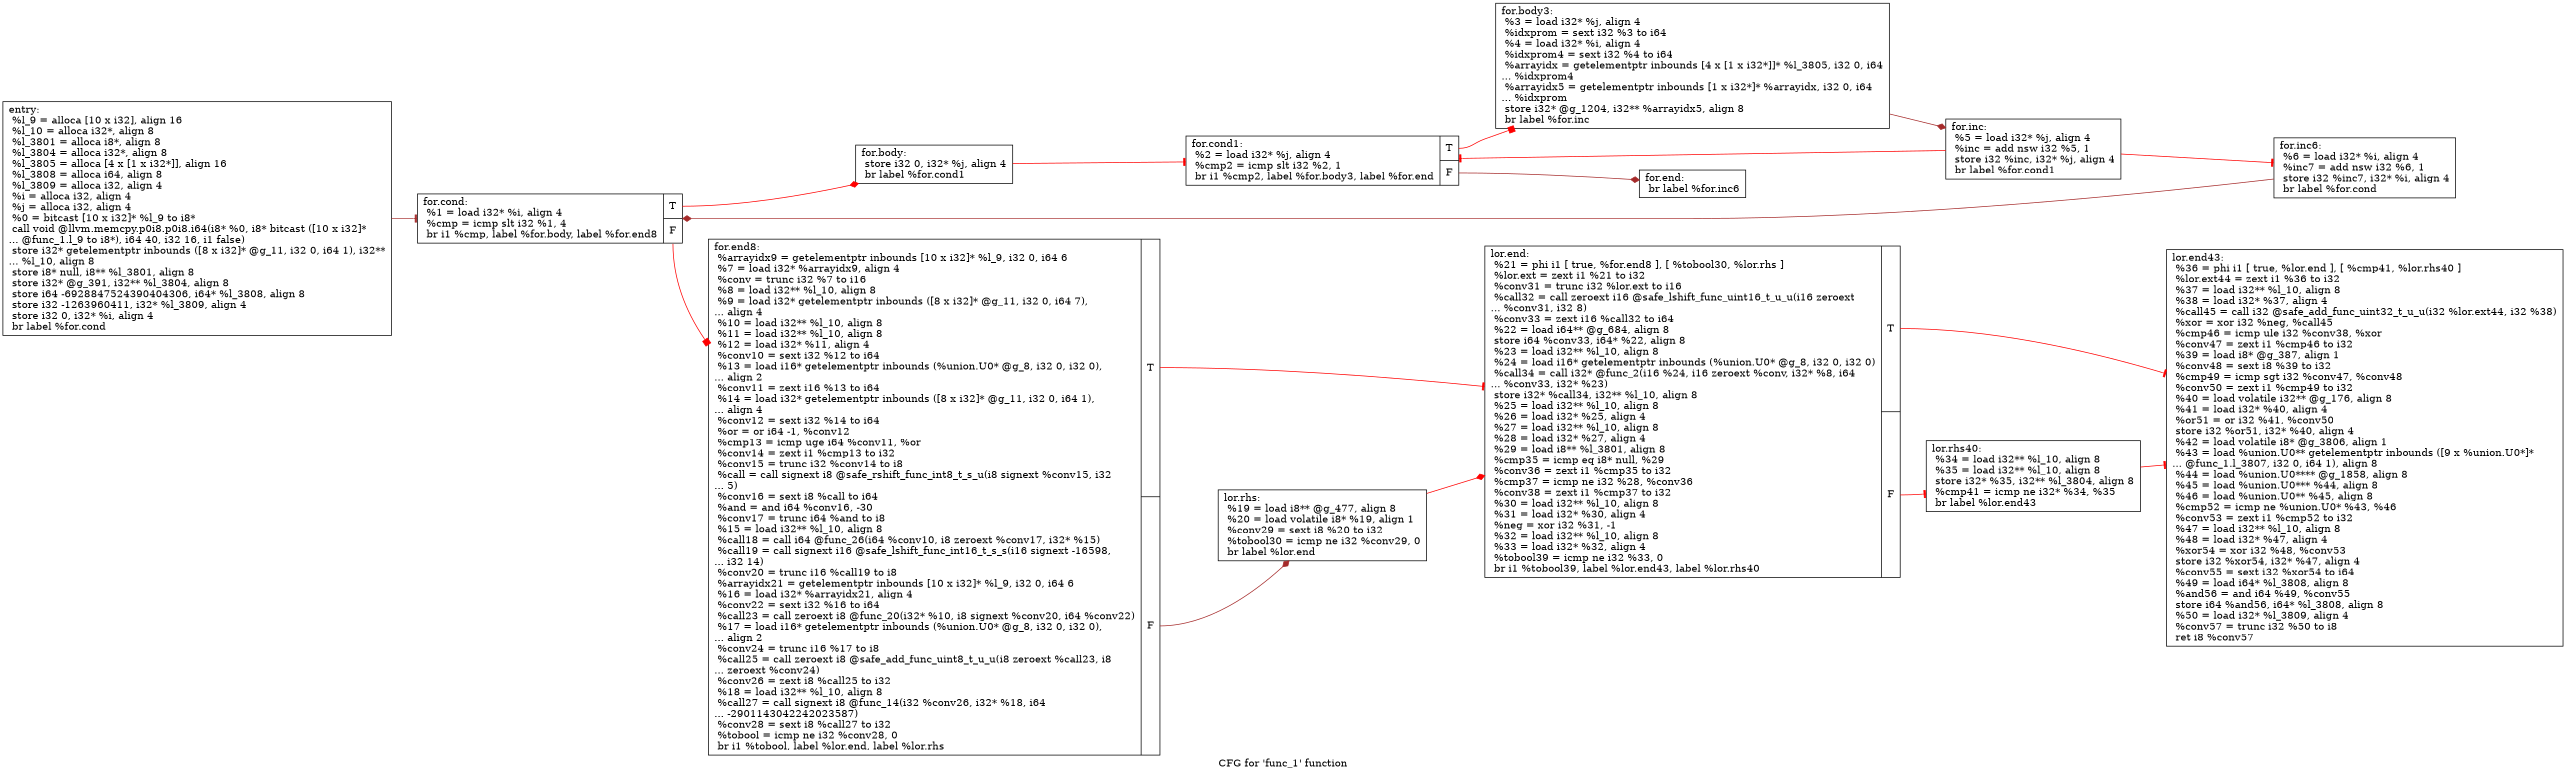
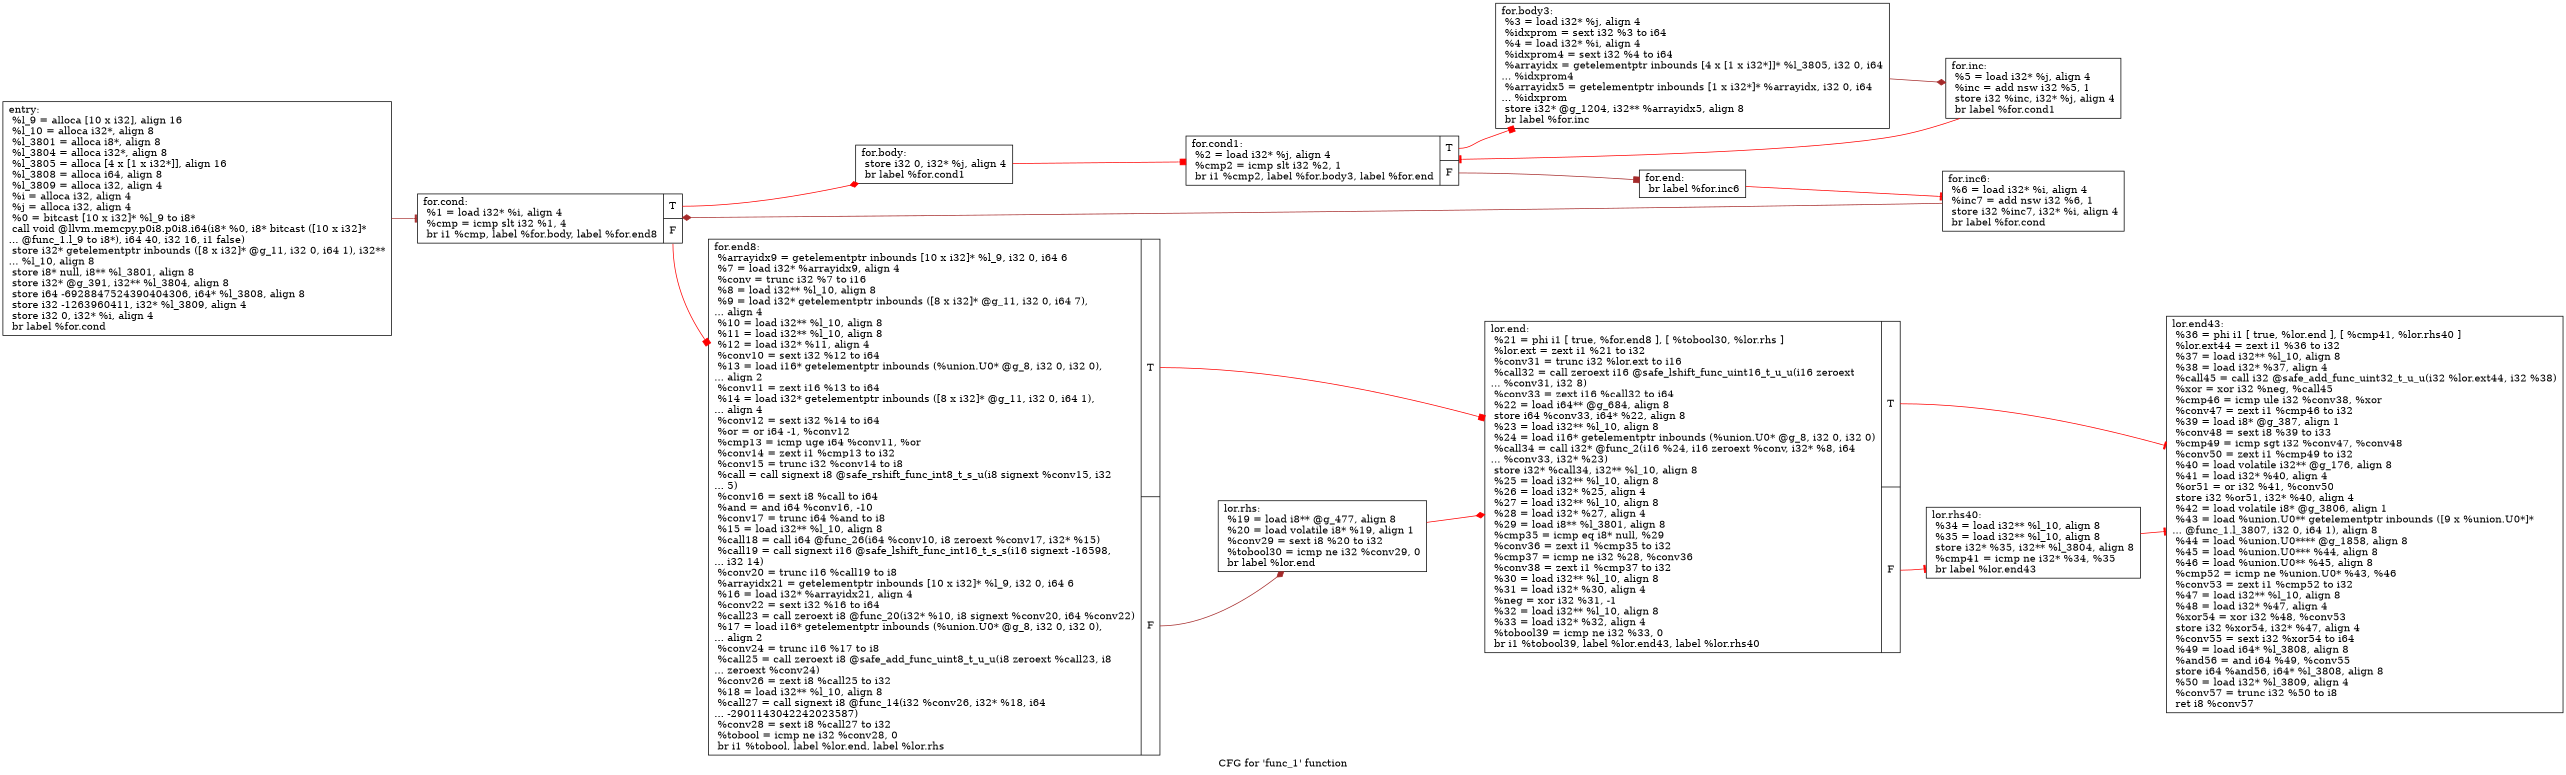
edge "for.inc:" -> "for.inc6:": now "for.end:" -> "for.inc6:"
edge "for.body:" -> "for.cond1:": arrowhead tee -> box
edge "for.cond1:" -> "for.end:": arrowhead diamond -> box
node "lor.end43:": text "%conv48 = sext i8 %39 to i32" -> "%conv48 = sext i8 %39 to i33"
edge "for.end8:" -> "lor.end:": arrowhead tee -> box
node "for.end8:": text "%and = and i64 %conv16, -30" -> "%and = and i64 %conv16, -10"
